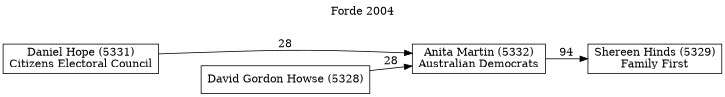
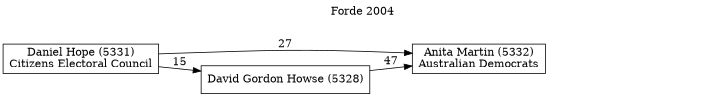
edge "Daniel Hope (5331) Citizens Electoral Council" -> "Anita Martin (5332) Australian Democrats": label "28" -> "27"
node "Shereen Hinds (5329) Family First": removed
edge "David Gordon Howse (5328)" -> "Anita Martin (5332) Australian Democrats": label "28" -> "47"
edge "Daniel Hope (5331) Citizens Electoral Council" -> "David Gordon Howse (5328)": added, label "15"
